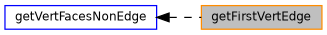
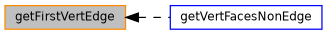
edge "getFirstVertEdge" -> "getVertFacesNonEdge": reversed
